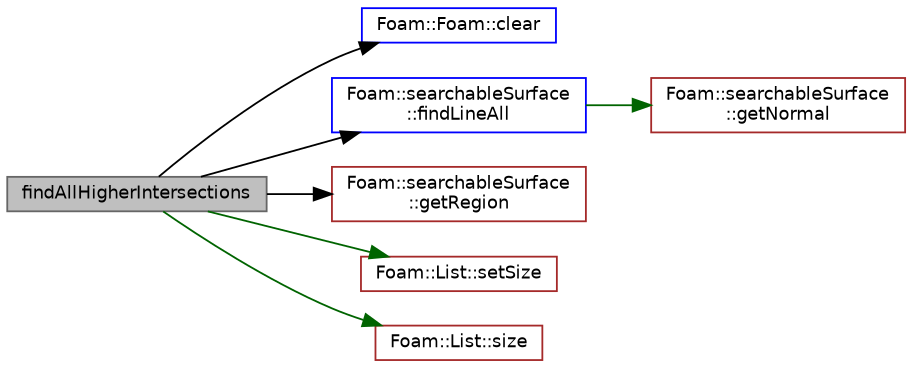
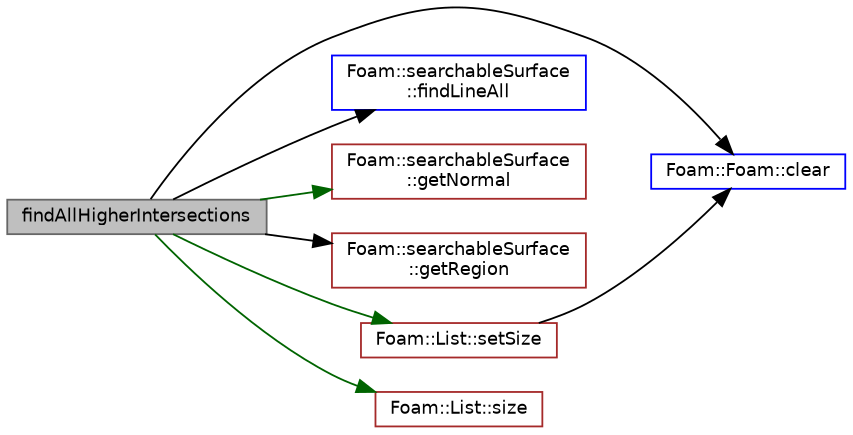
edge "Foam::searchableSurface ::findLineAll" -> "Foam::searchableSurface ::getNormal": now "findAllHigherIntersections" -> "Foam::searchableSurface ::getNormal"
edge "Foam::List::setSize" -> "Foam::Foam::clear": added
